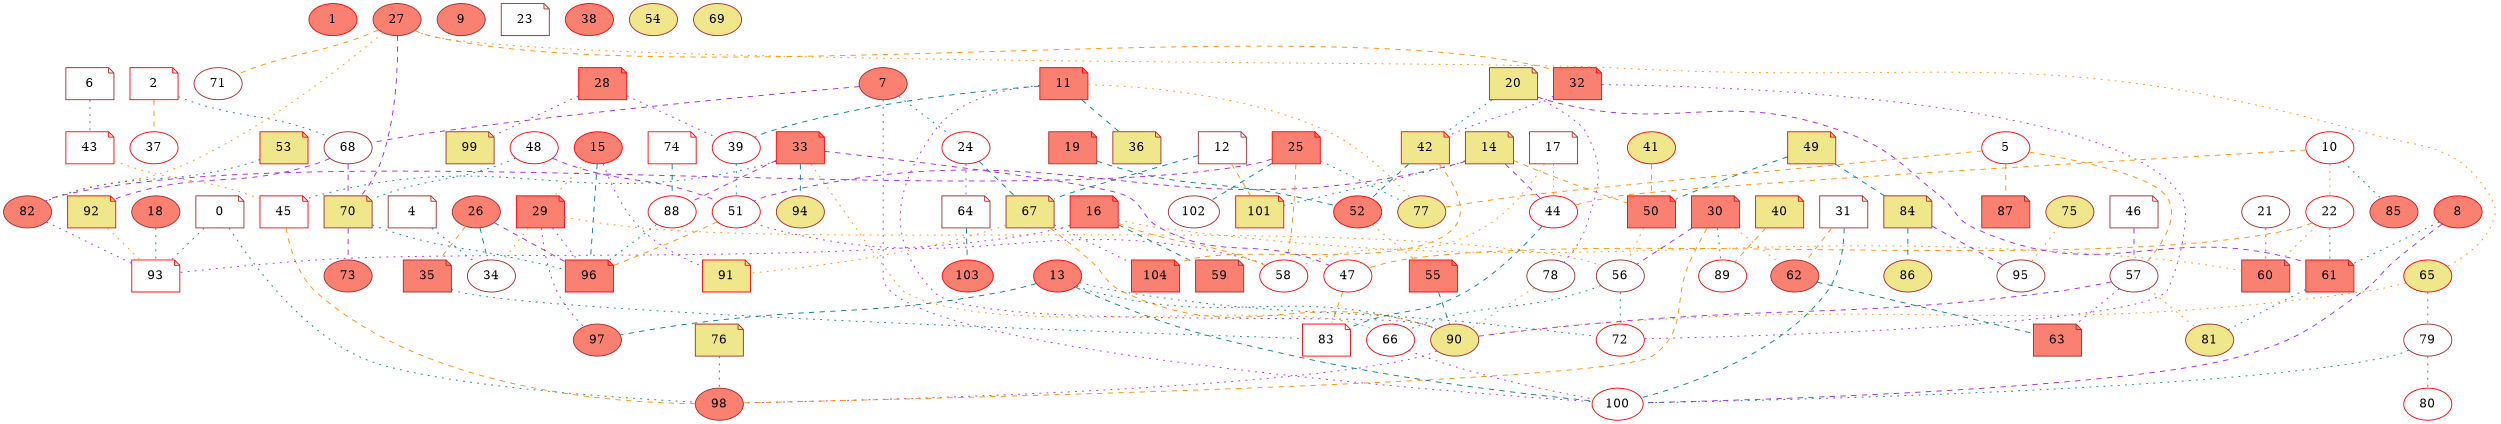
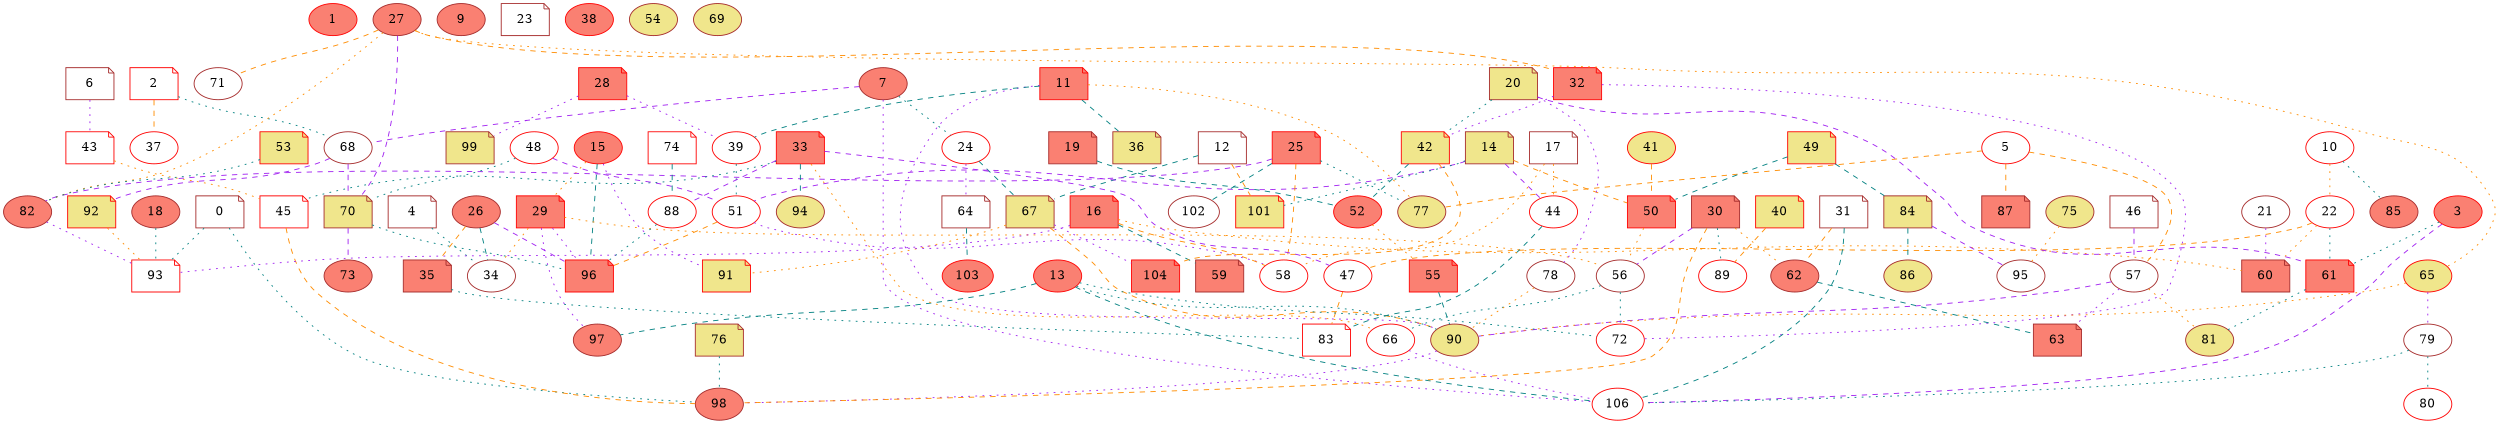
edge "10" -- "44": removed
node "8": label "8" -> "3"
node "100": label "100" -> "106"
